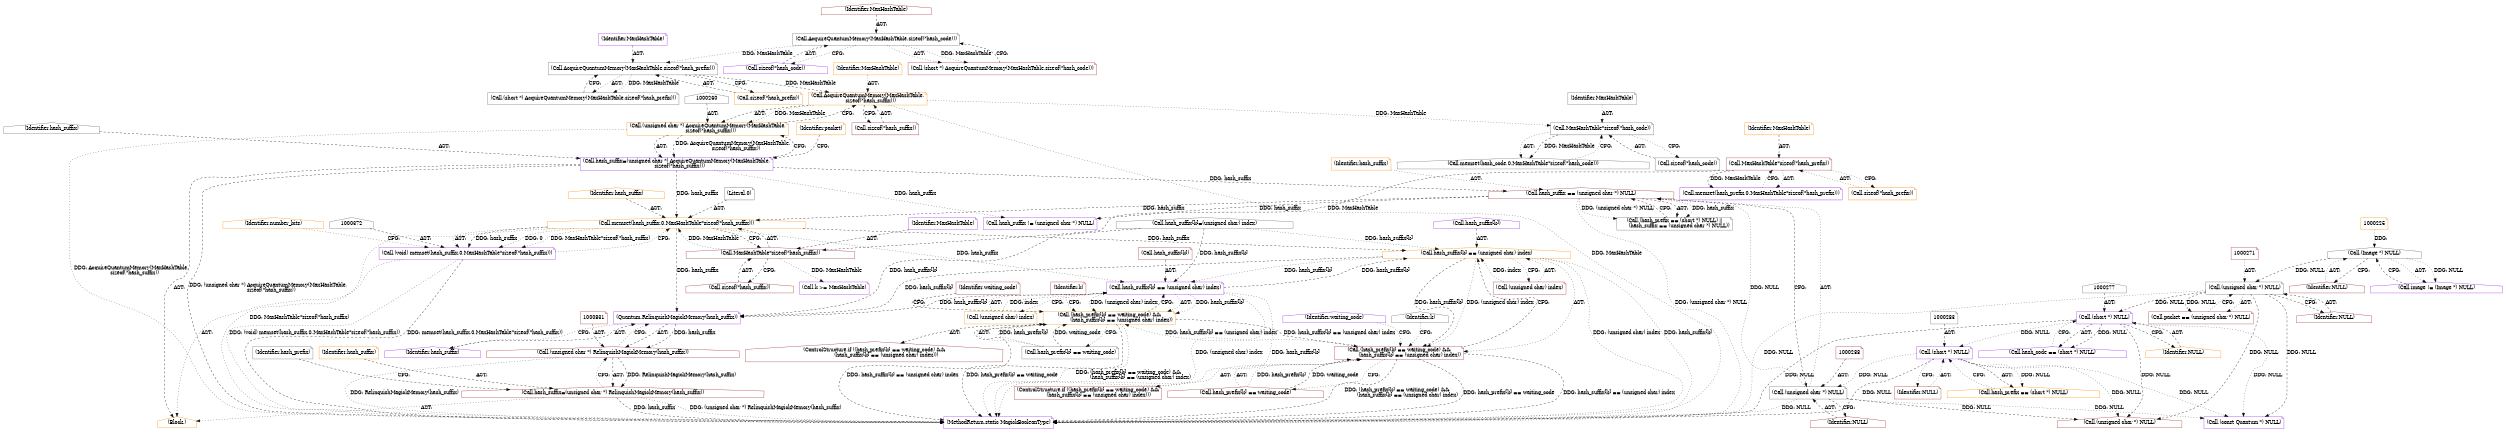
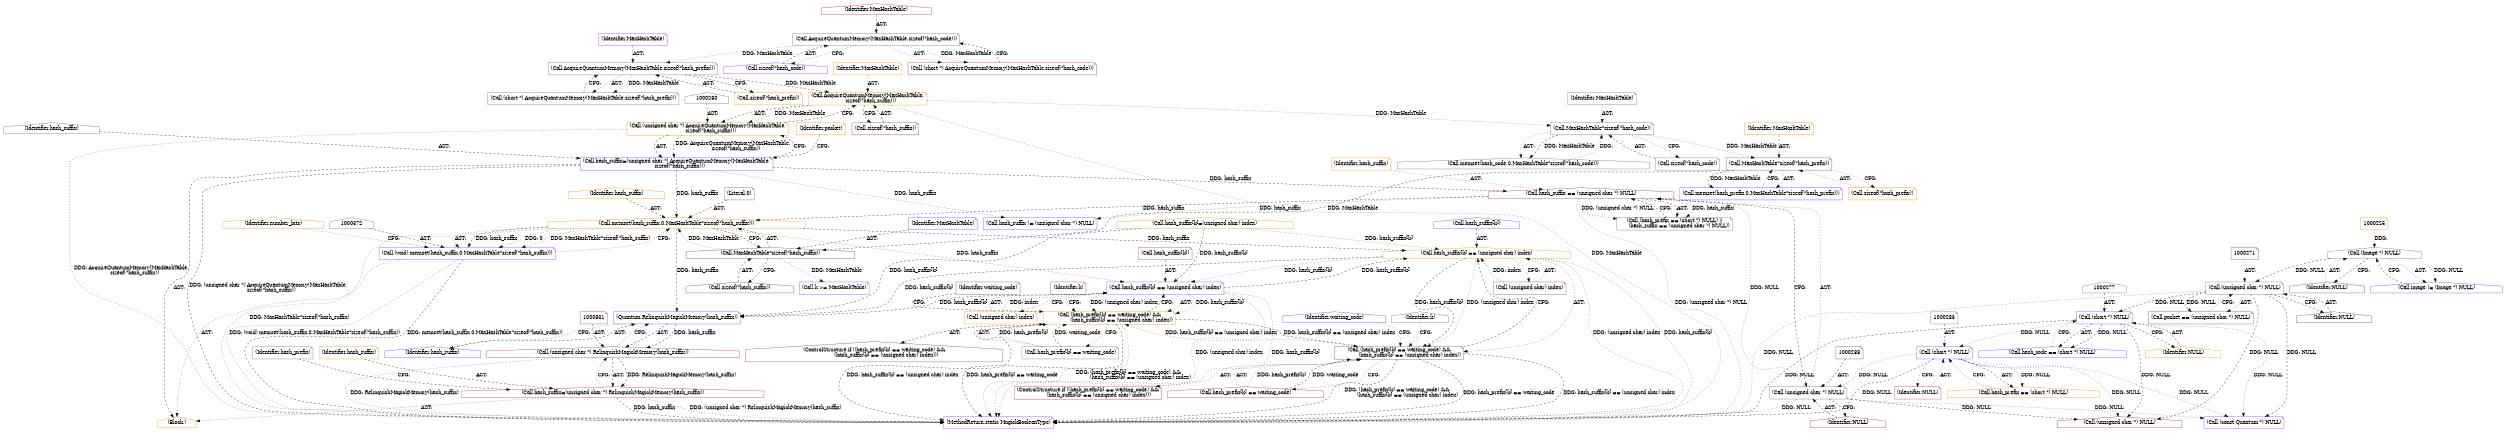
edge "(Call,MaxHashTable*sizeof(*hash_code))" -> "(Call,MaxHashTable*sizeof(*hash_prefix))": added, label "DDG: MaxHashTable"
edge "(Call,memset(hash_code,0,MaxHashTable*sizeof(*hash_code)))" -> "(Call,MaxHashTable*sizeof(*hash_code))": label "CFG: " -> "DDG: "
edge "(Call,hash_suffix == (unsigned char *) NULL)" -> "(Call,hash_suffix != (unsigned char *) NULL)": style dashed -> dotted
node "(Call,hash_suffix[k]=(unsigned char) index)": color gray40 -> darkorange
